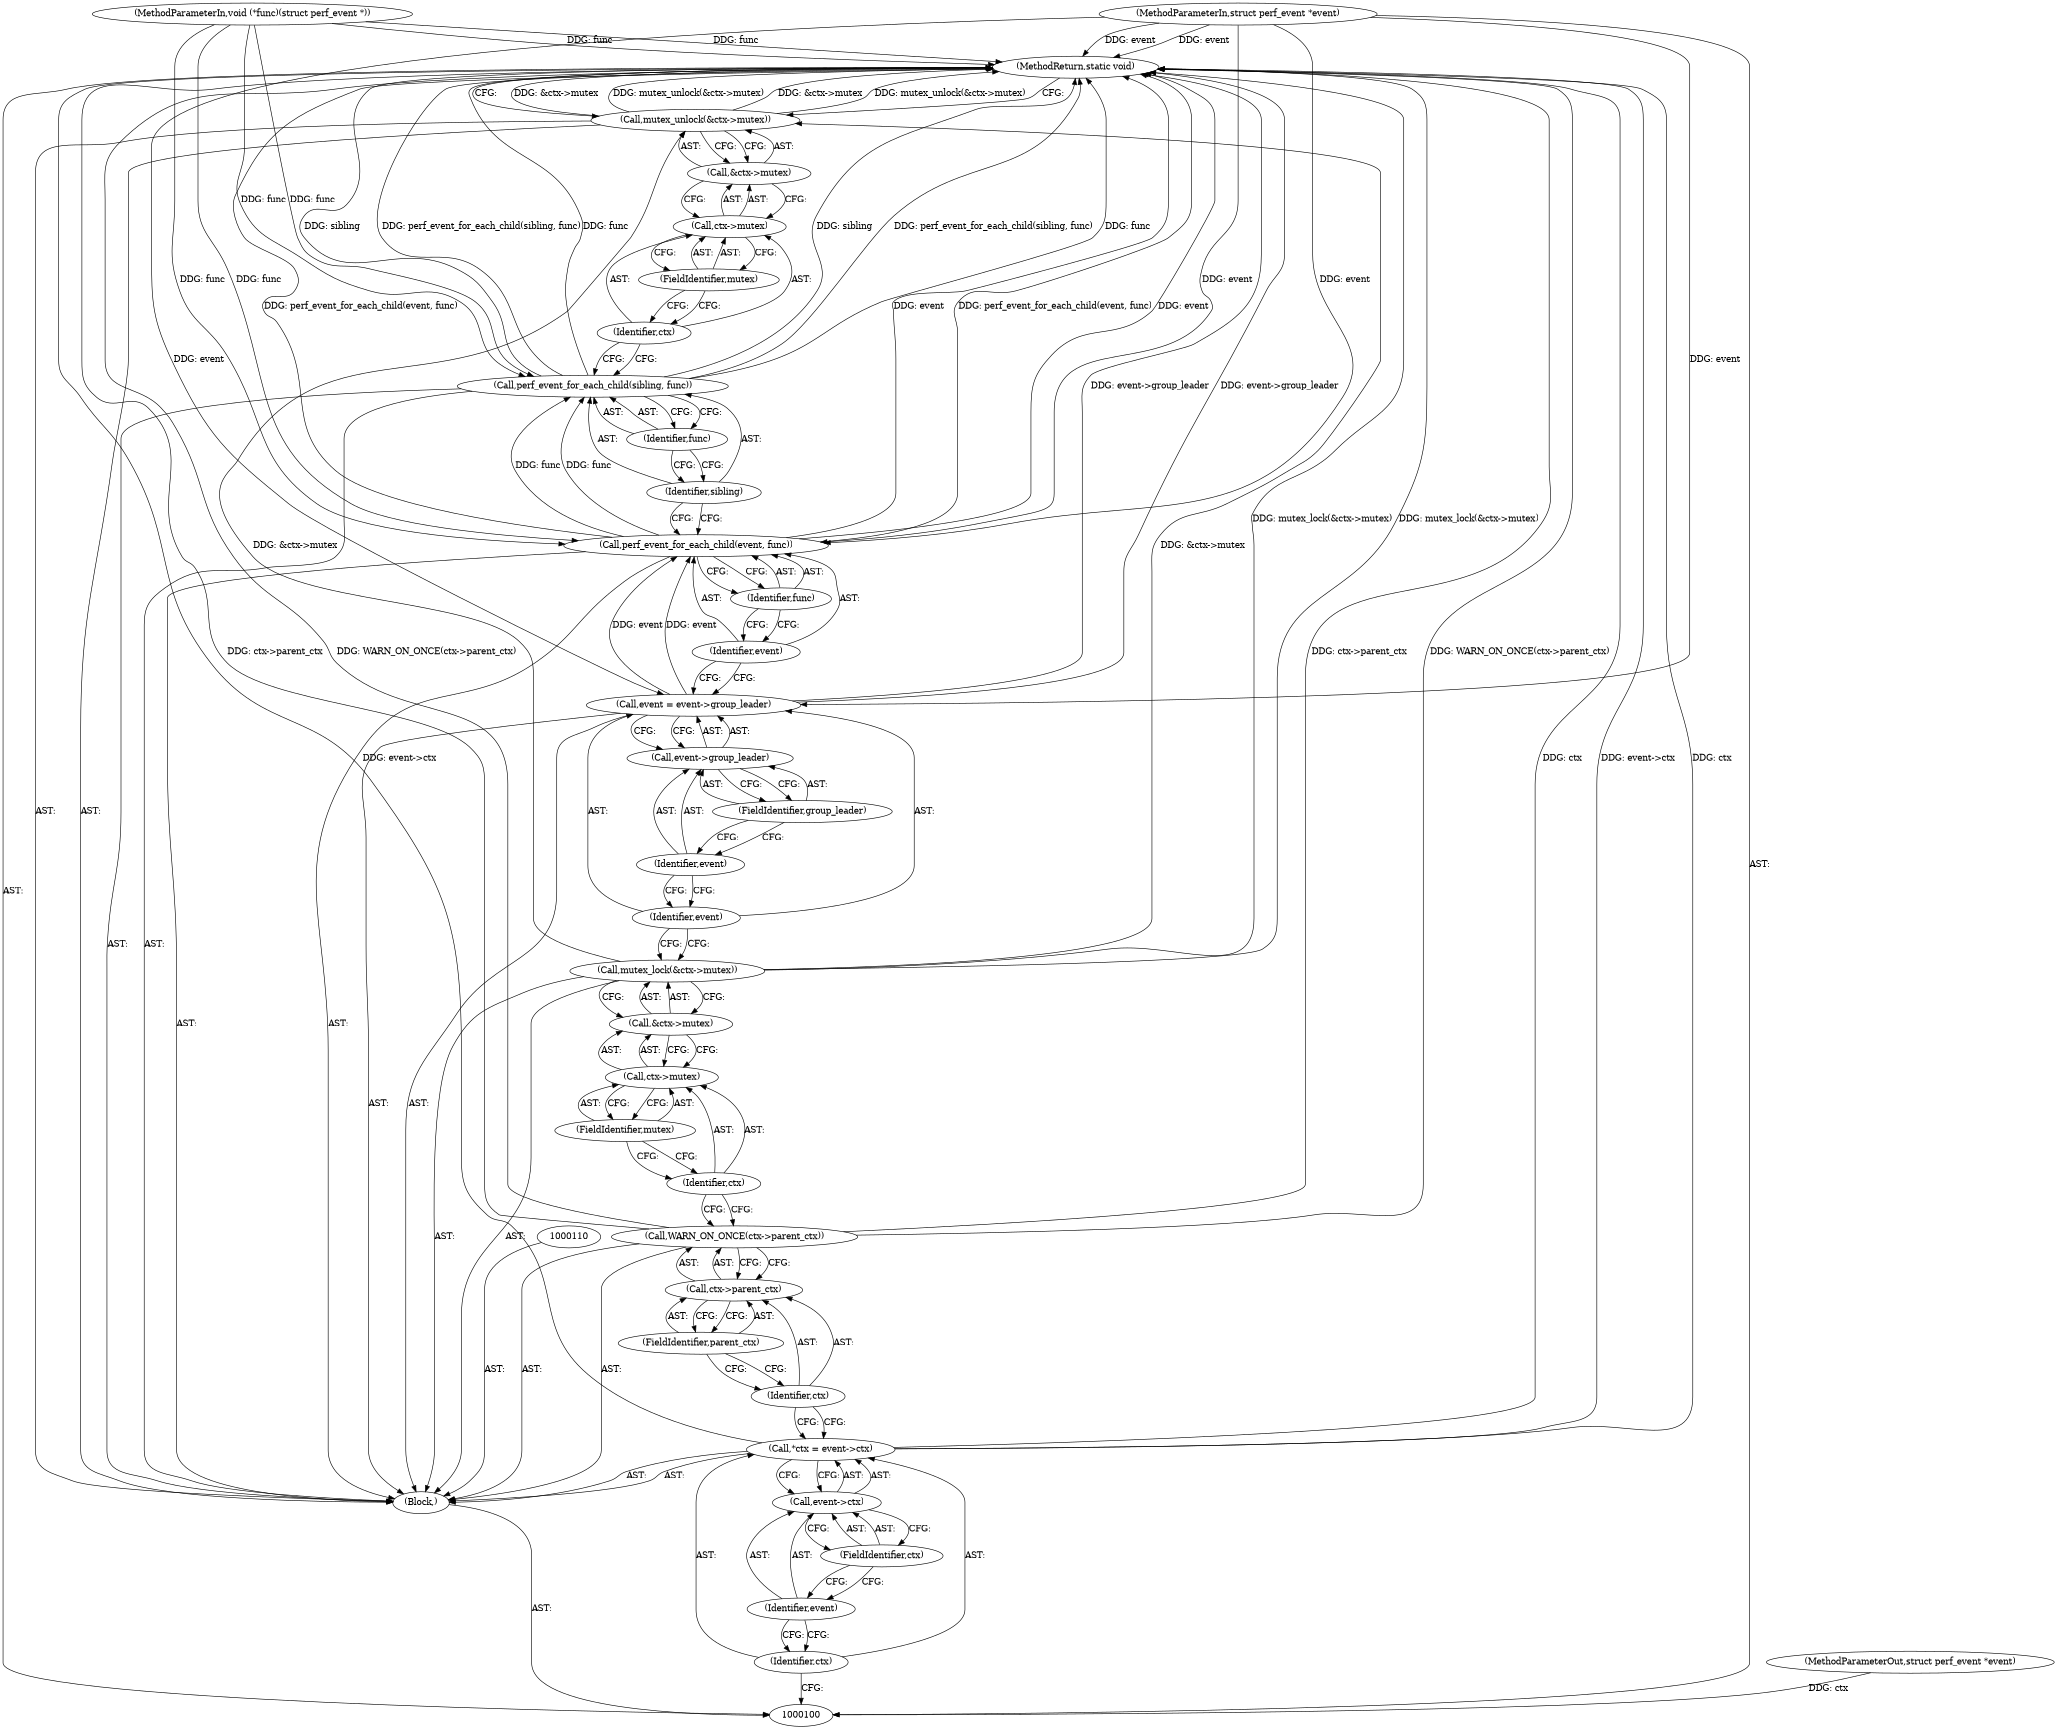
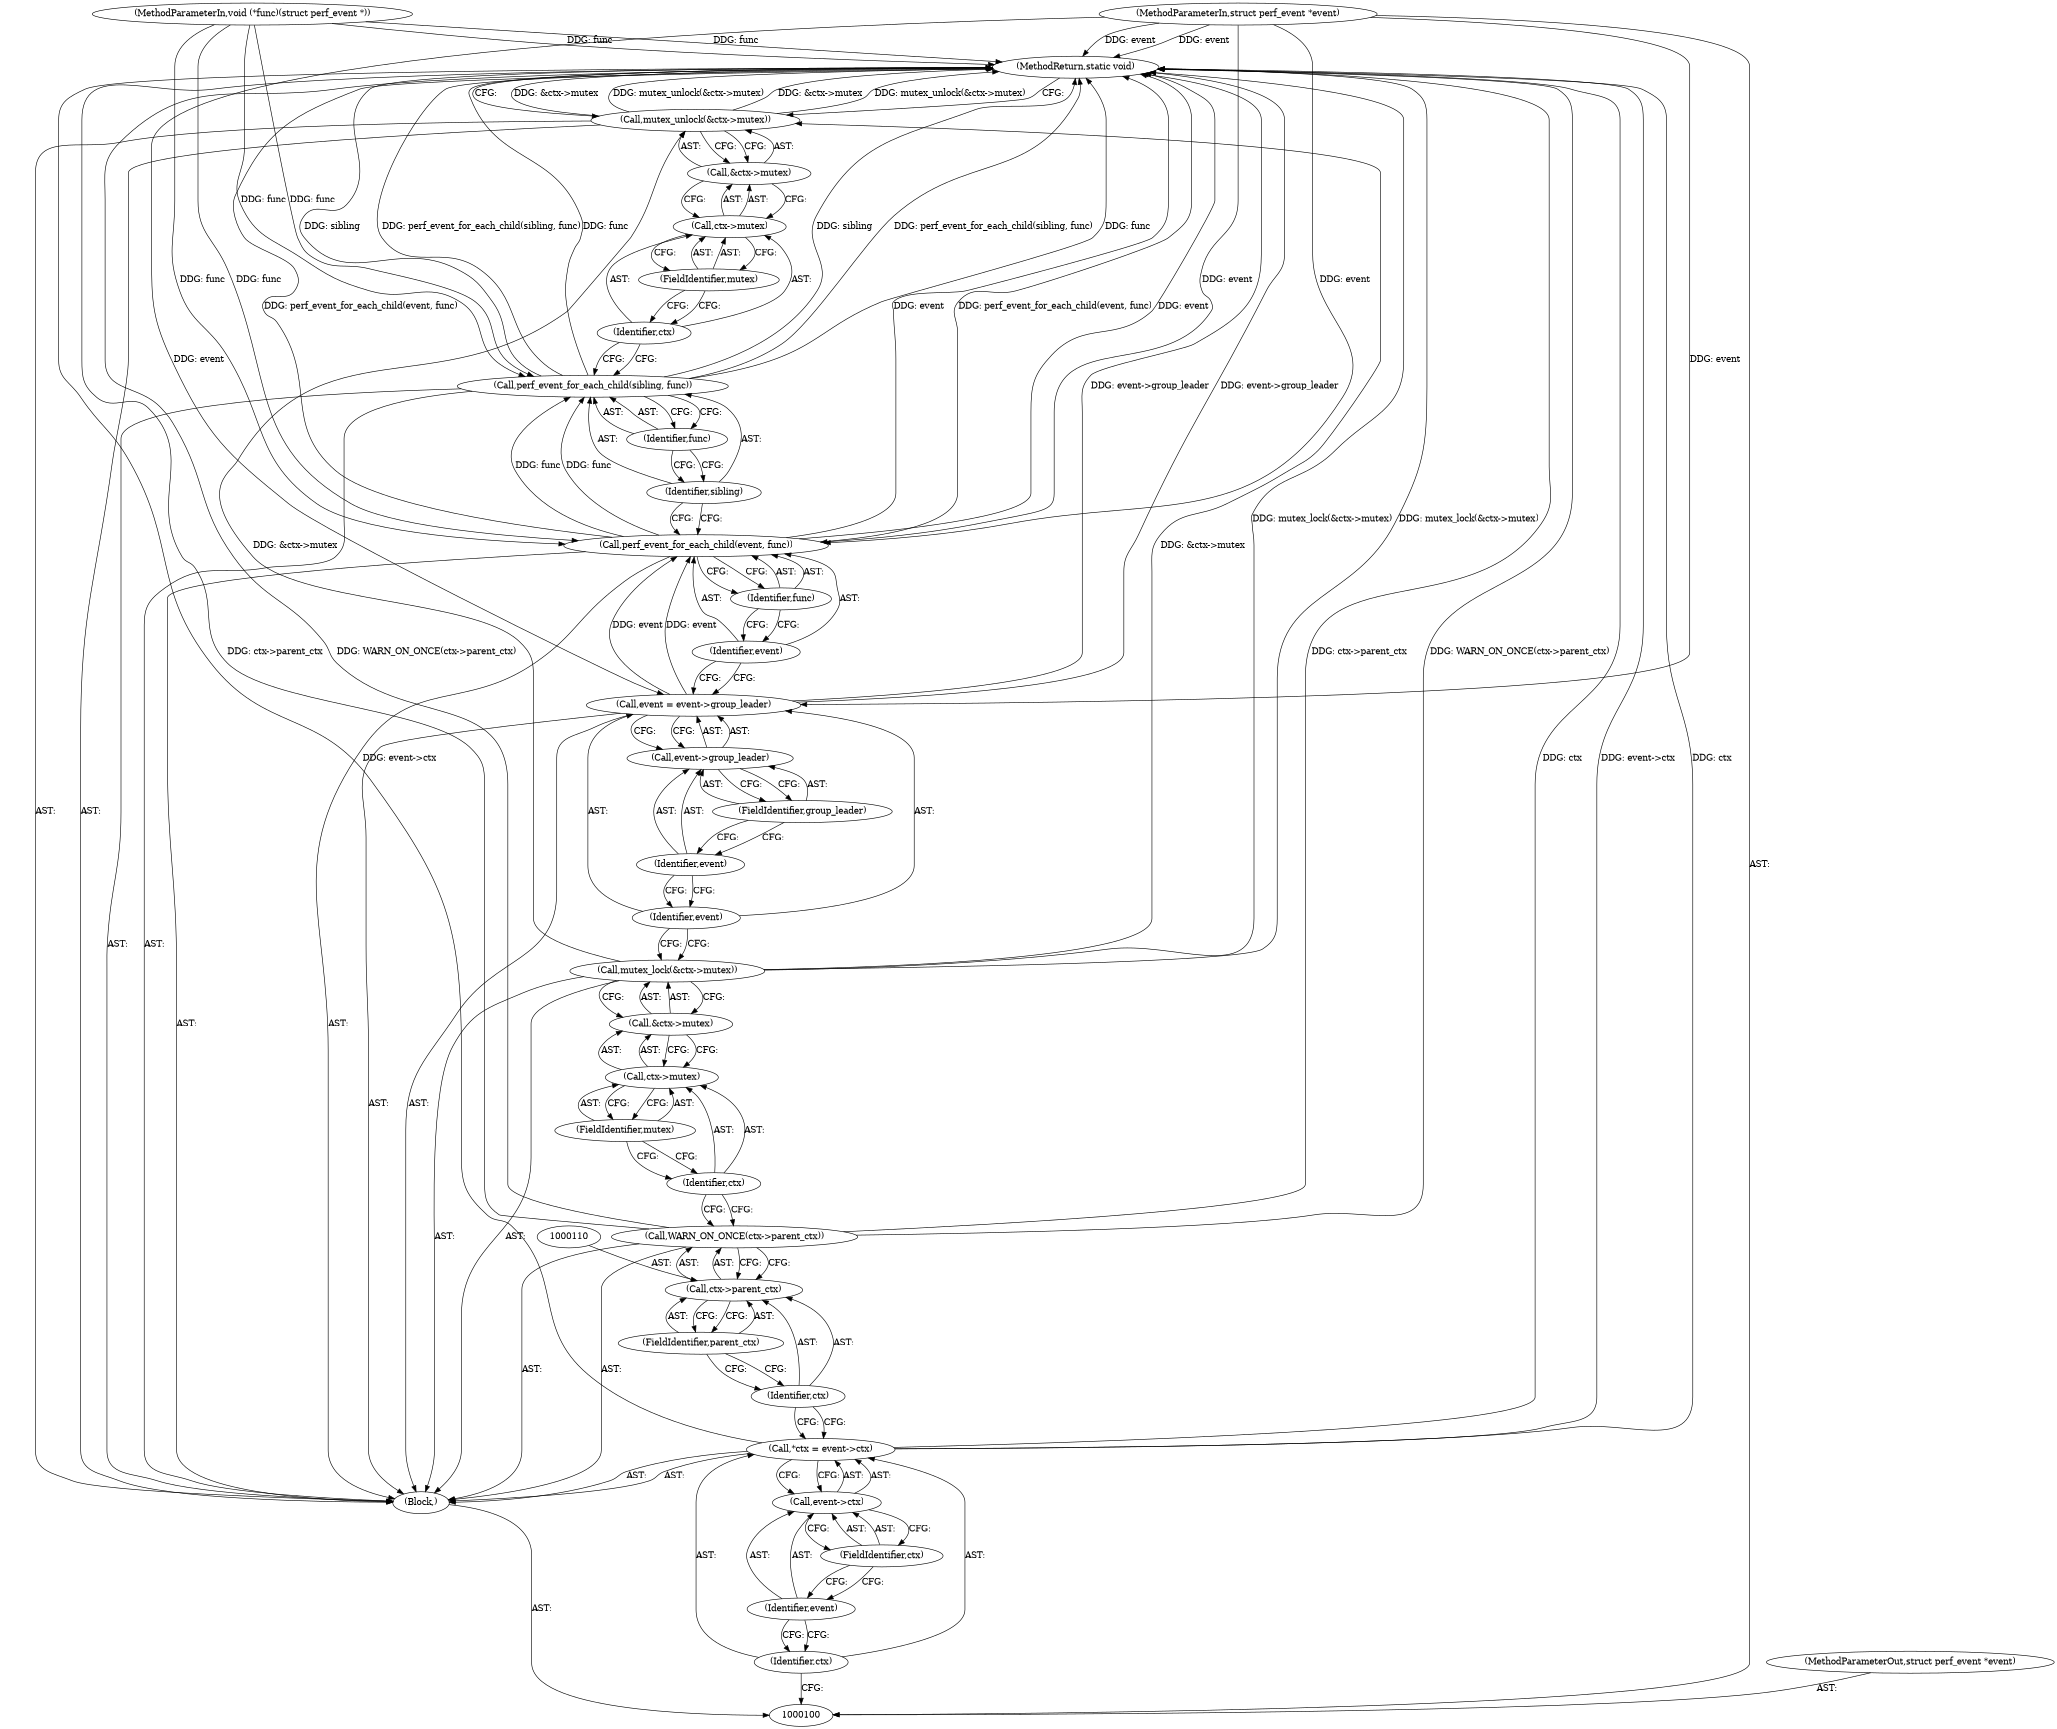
edge "(MethodReturn,static void)" -> "1000100": removed, label "AST:"
edge "1000110" -> "(Block,)": now "1000110" -> "(Call,ctx->parent_ctx)"
edge "(MethodParameterOut,struct perf_event *event)" -> "1000100": label "DDG: ctx" -> "AST: "
